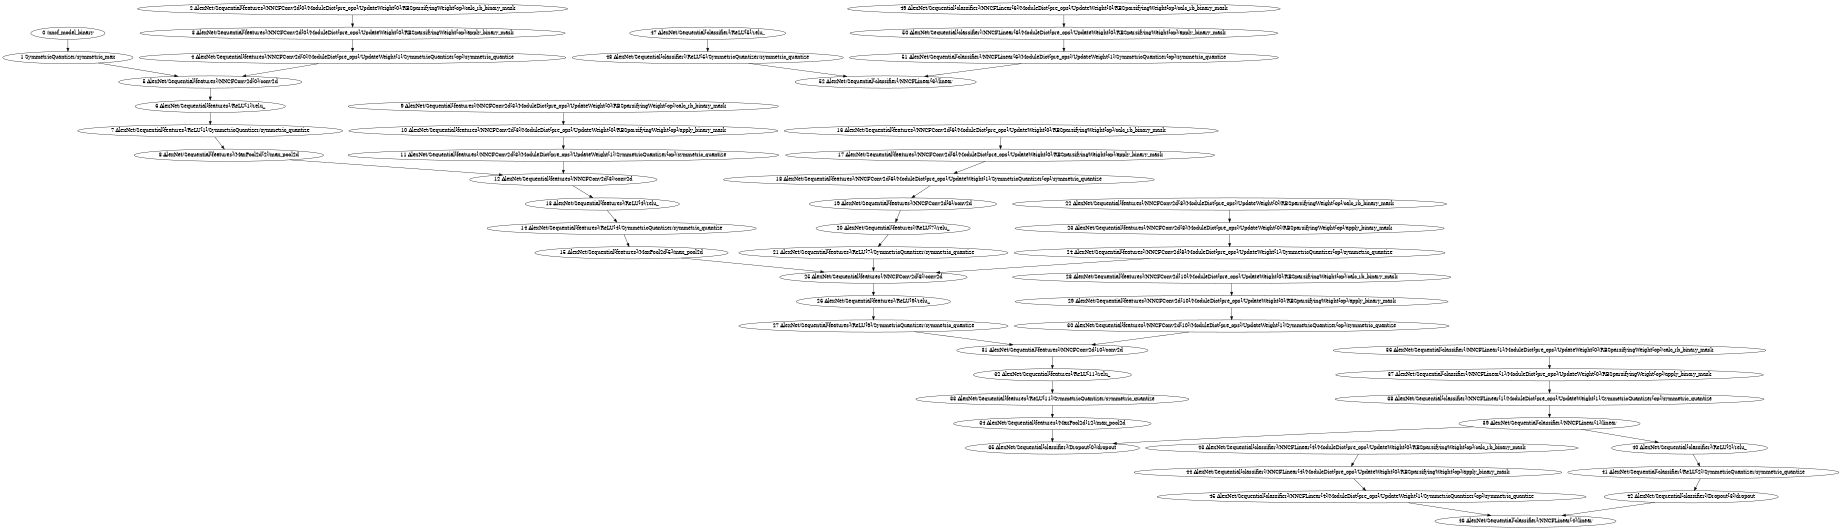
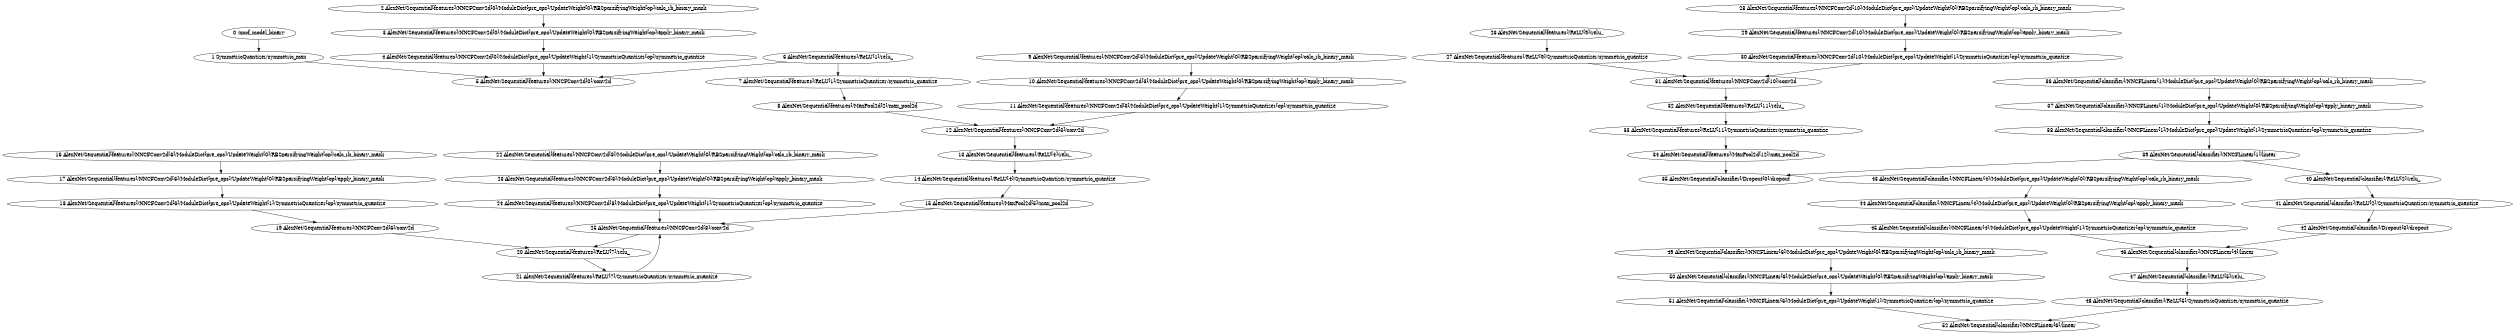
edge "5 AlexNet/Sequential[features]/NNCFConv2d[0]/conv2d" -> "6 AlexNet/Sequential[features]/ReLU[1]/relu_": reversed
edge "46 AlexNet/Sequential[classifier]/NNCFLinear[4]/linear" -> "47 AlexNet/Sequential[classifier]/ReLU[5]/relu_": added
edge "25 AlexNet/Sequential[features]/NNCFConv2d[8]/conv2d" -> "26 AlexNet/Sequential[features]/ReLU[9]/relu_": now "25 AlexNet/Sequential[features]/NNCFConv2d[8]/conv2d" -> "20 AlexNet/Sequential[features]/ReLU[7]/relu_"
